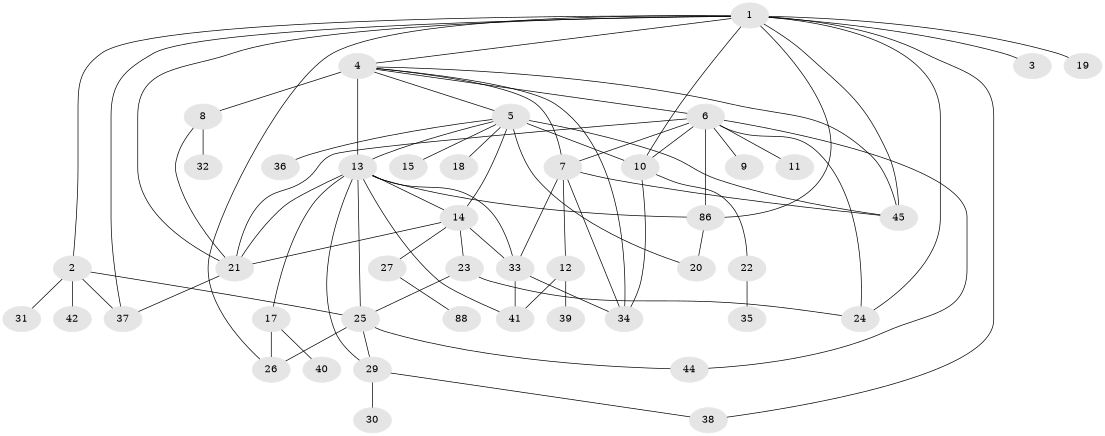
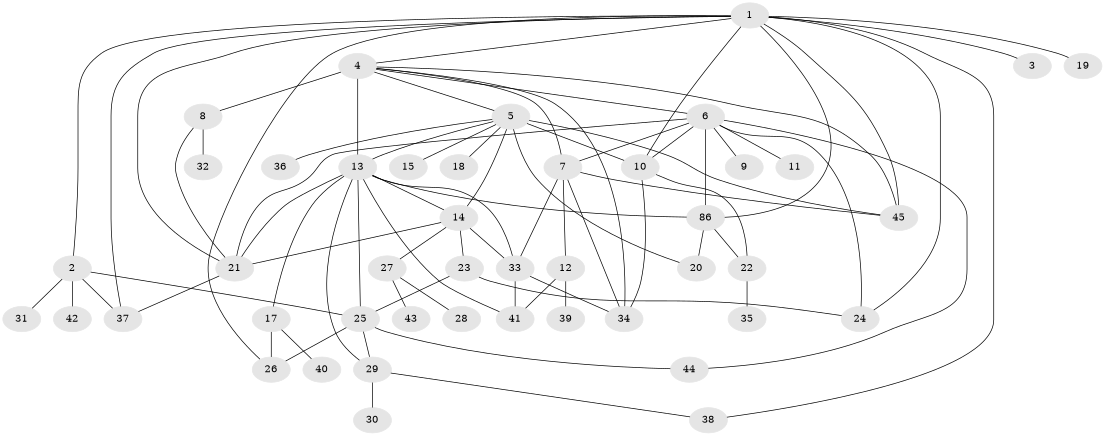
edge "86" -- "22": added
node "43": added
node "88": label "88" -> "28"
